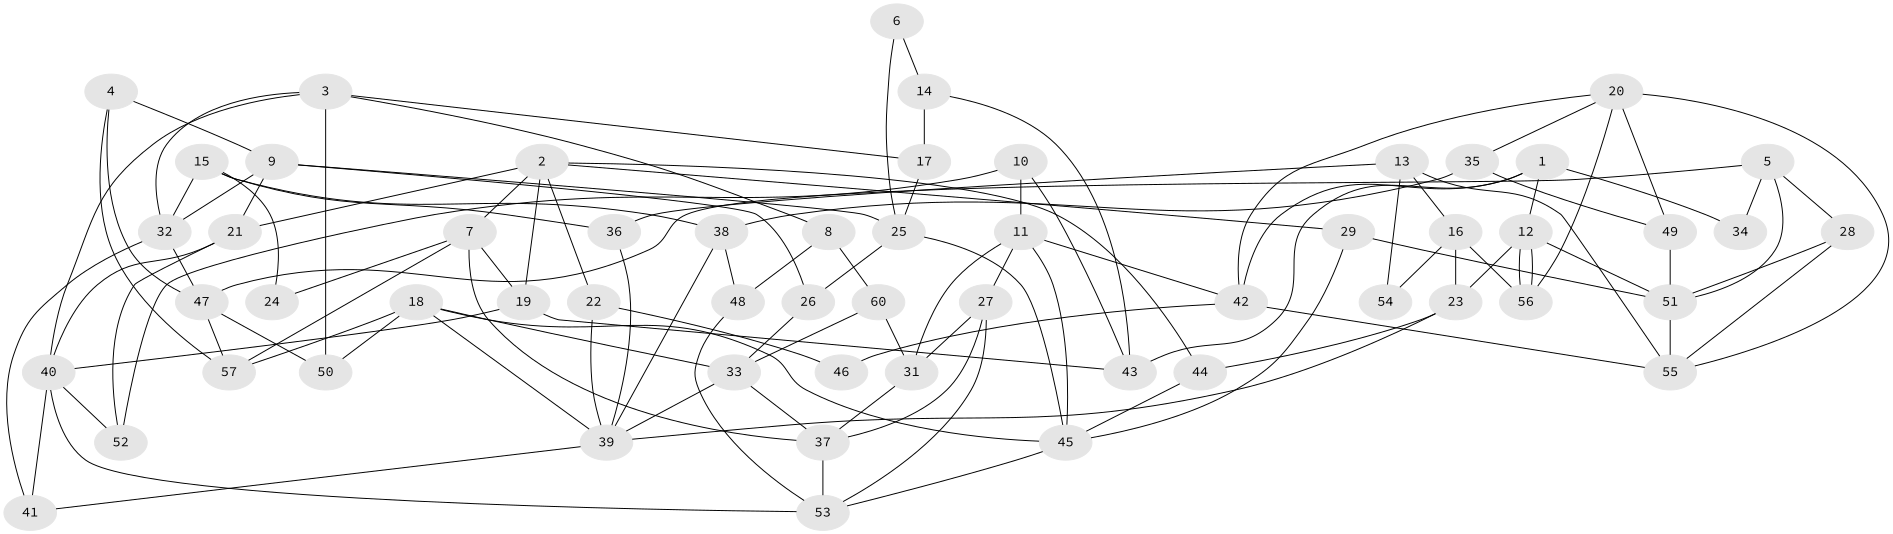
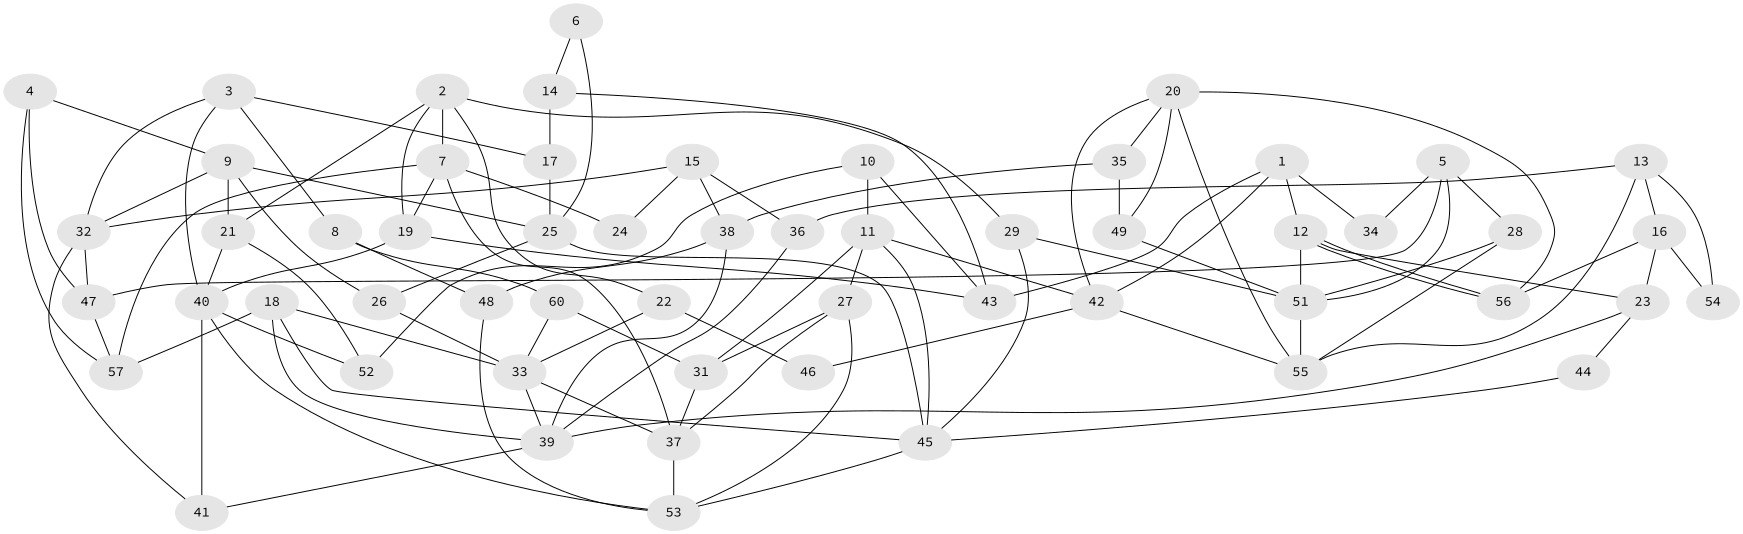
edge "2" -- "44": removed
node "50": removed
edge "22" -- "39": now "22" -- "33"
